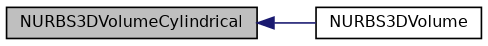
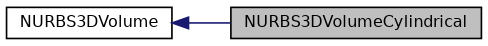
edge "NURBS3DVolume" -> "NURBS3DVolumeCylindrical": reversed
